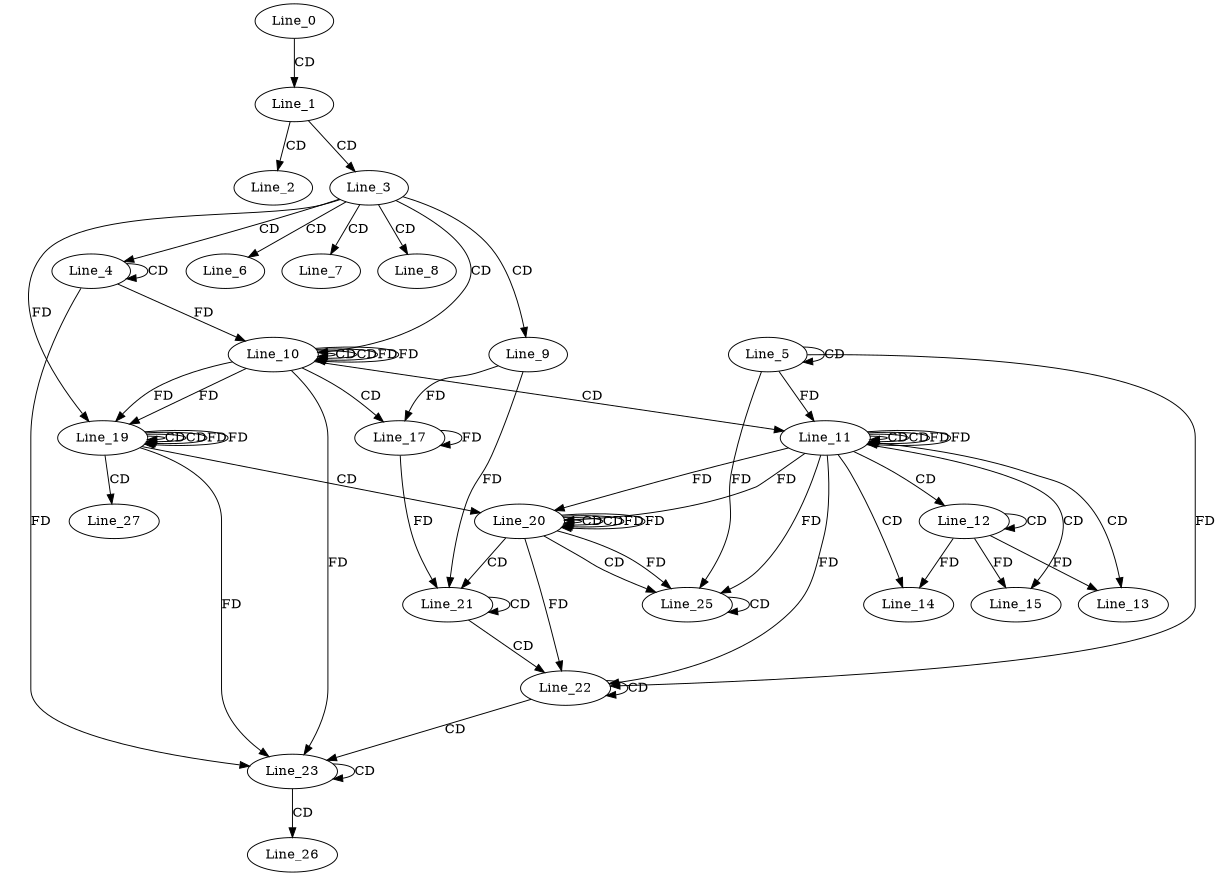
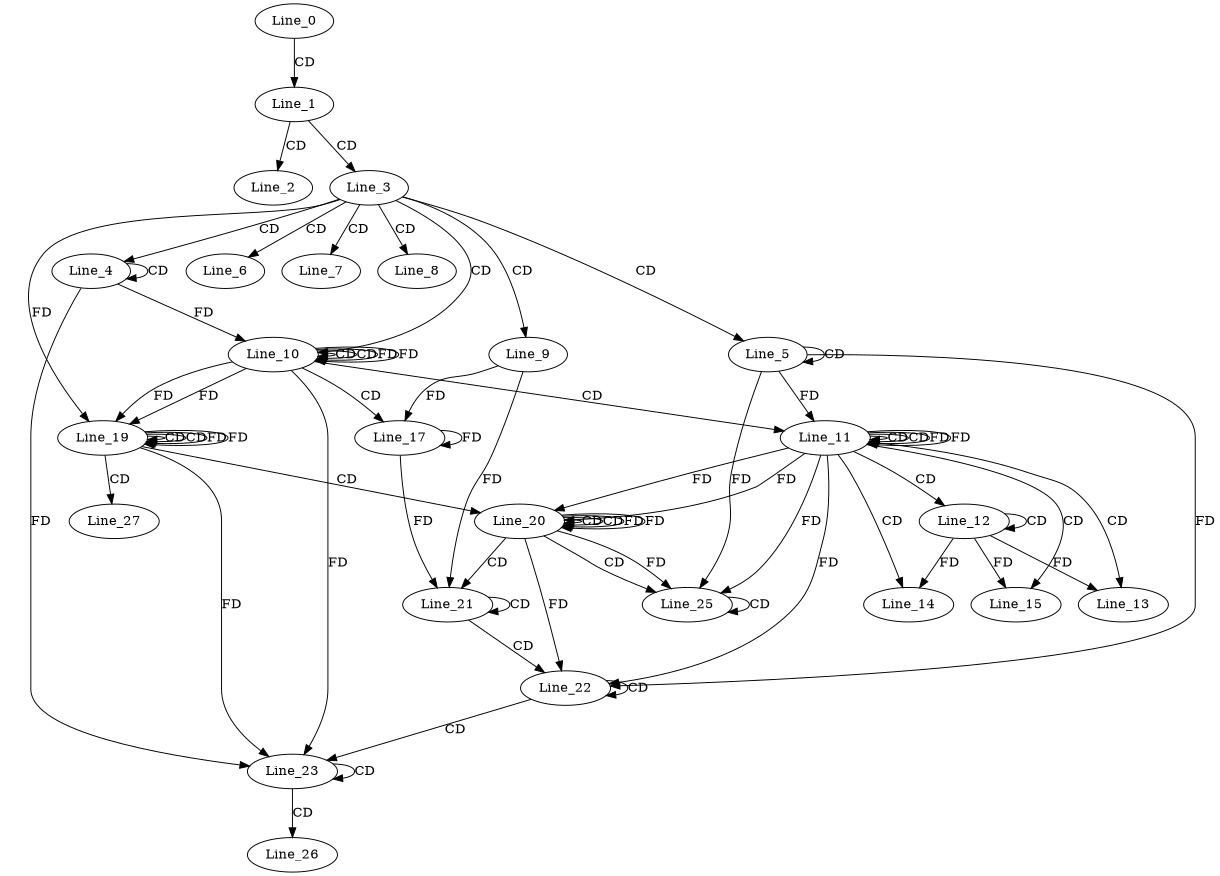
edge "Line_3" -> "Line_5": added, label "CD"
